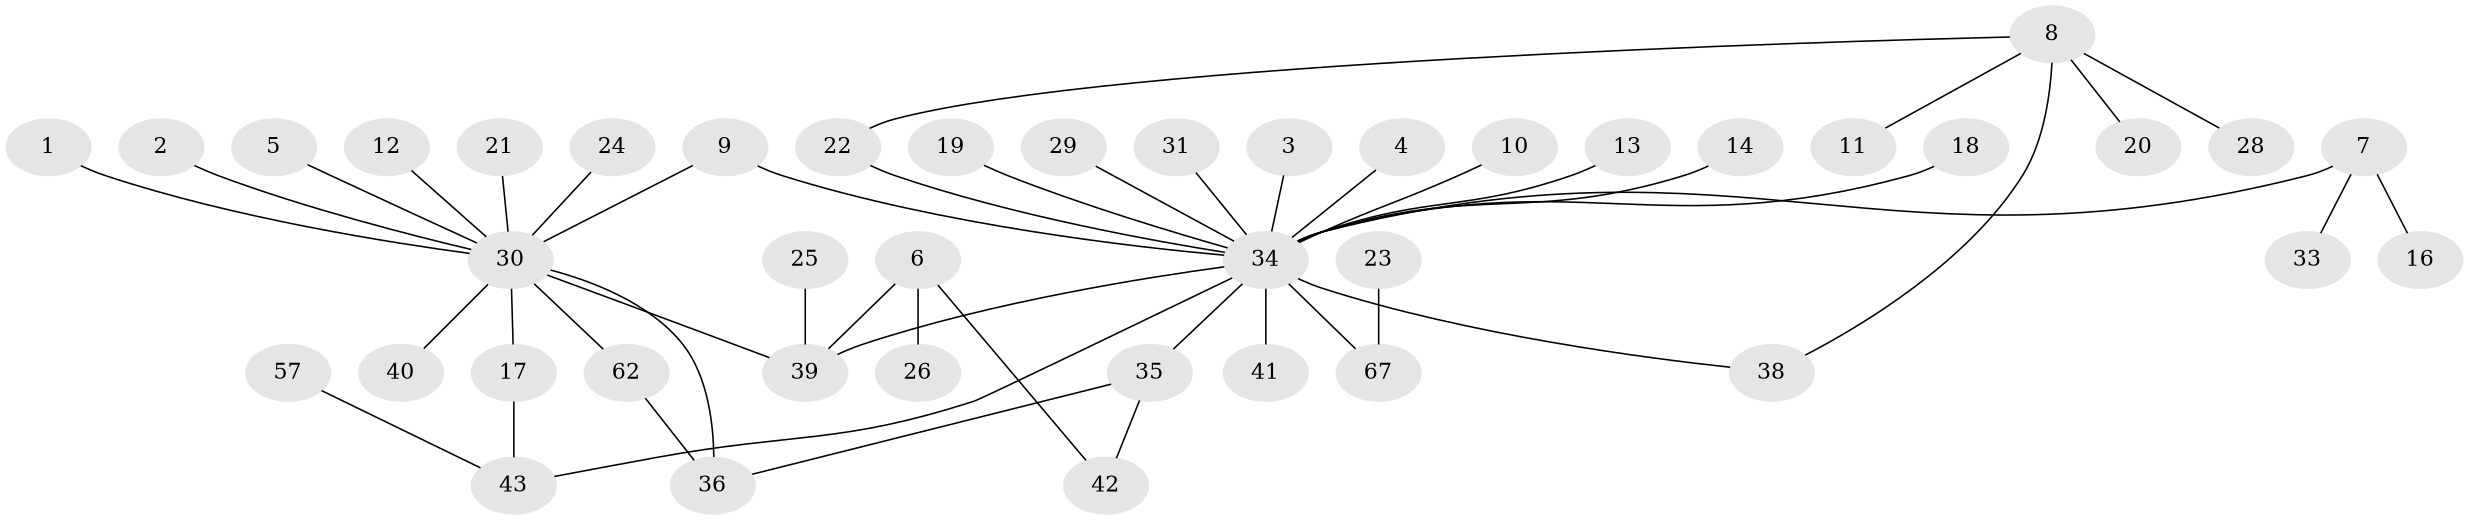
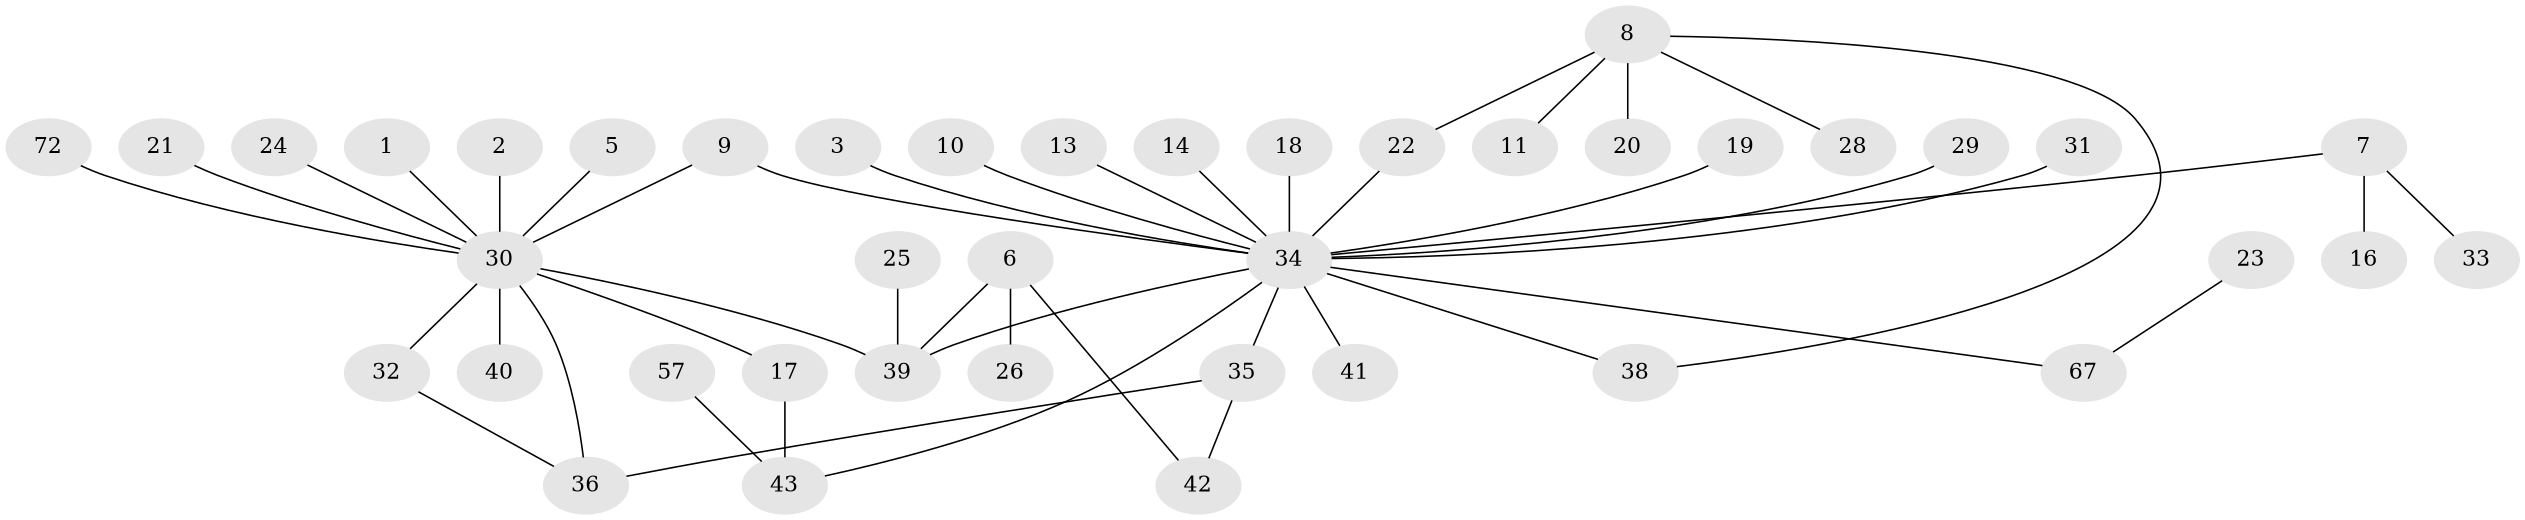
node "12": label "12" -> "72"
node "4": removed
node "62": label "62" -> "32"
